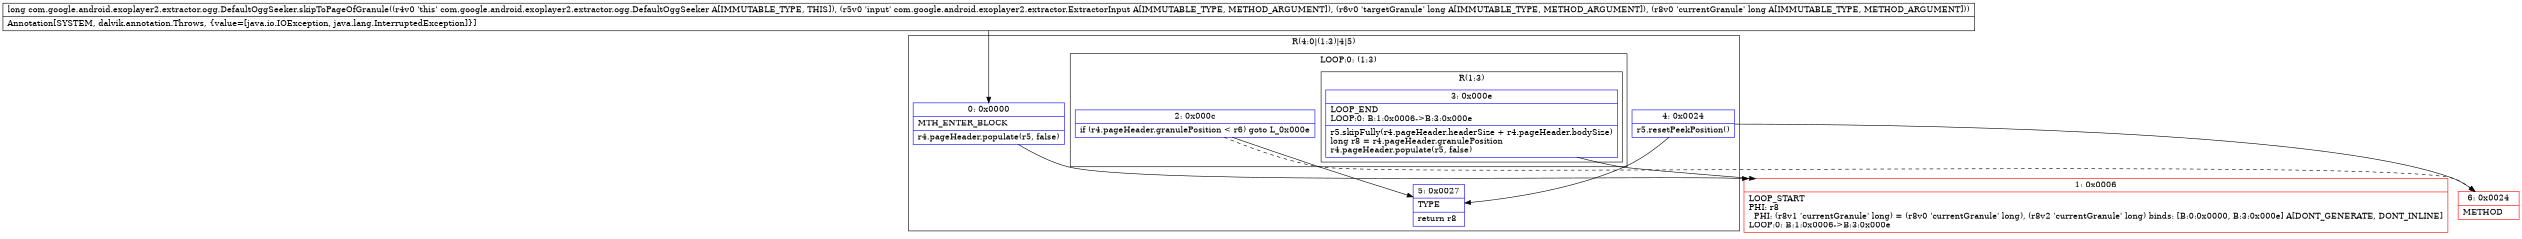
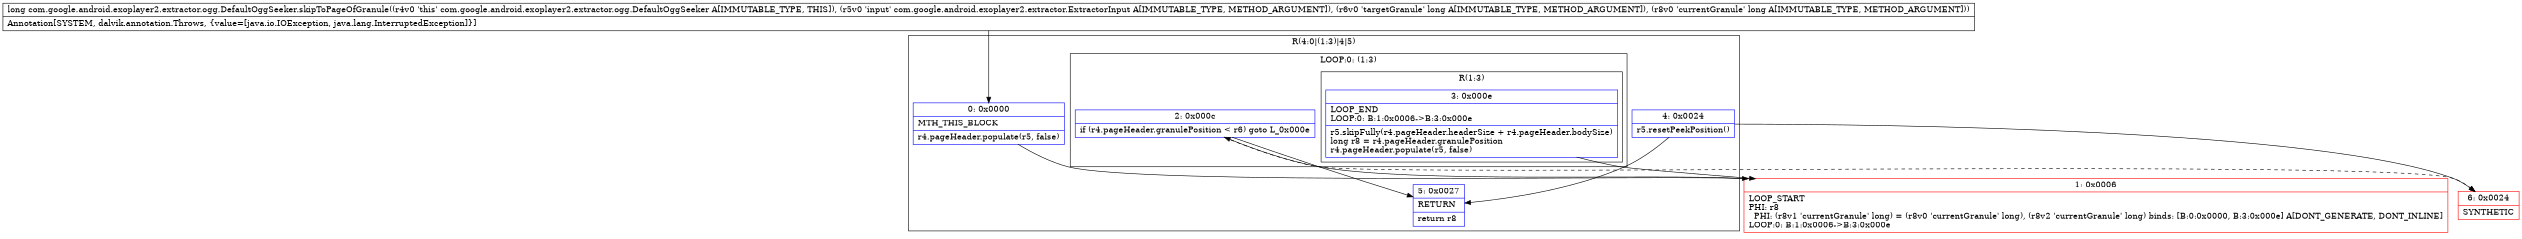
node "0: 0x0000": text "MTH_ENTER_BLOCK" -> "MTH_THIS_BLOCK"
edge "1: 0x0006" -> "2: 0x000c": added
node "5: 0x0027": text "TYPE" -> "RETURN"
node "6: 0x0024": text "METHOD" -> "SYNTHETIC"
